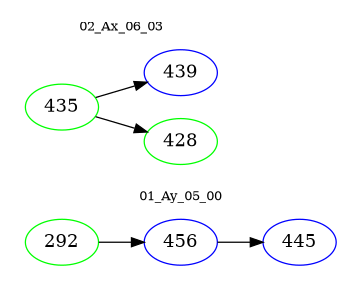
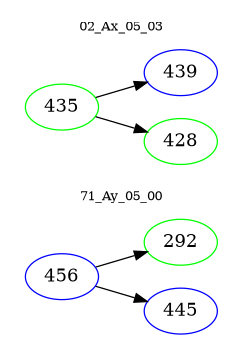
cluster "02_Ax_06_03": label "02_Ax_06_03" -> "02_Ax_05_03"
cluster "01_Ay_05_00": label "01_Ay_05_00" -> "71_Ay_05_00"
edge "292" -> "456": reversed
